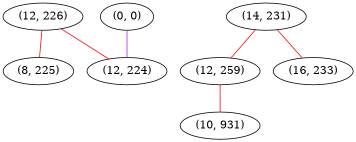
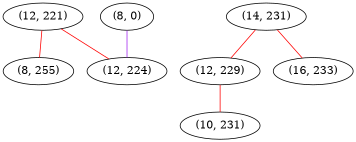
node "(12, 226)": label "(12, 226)" -> "(12, 221)"
node "(0, 0)": label "(0, 0)" -> "(8, 0)"
node "(8, 225)": label "(8, 225)" -> "(8, 255)"
node "(12, 259)": label "(12, 259)" -> "(12, 229)"
node "(10, 931)": label "(10, 931)" -> "(10, 231)"
